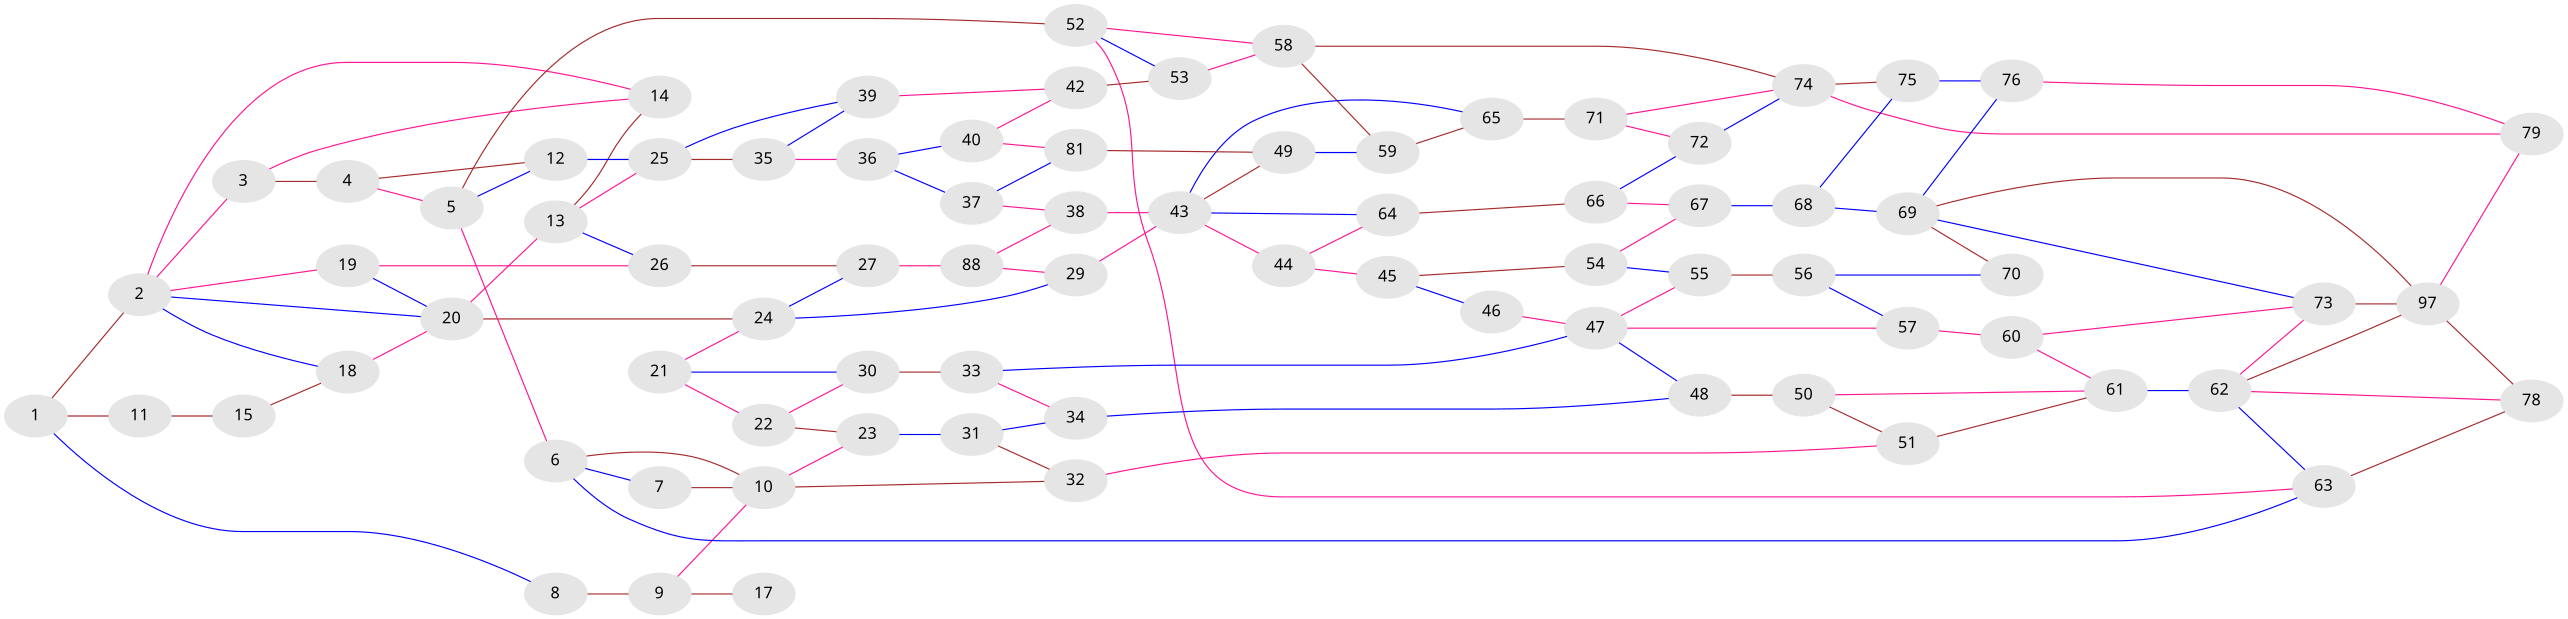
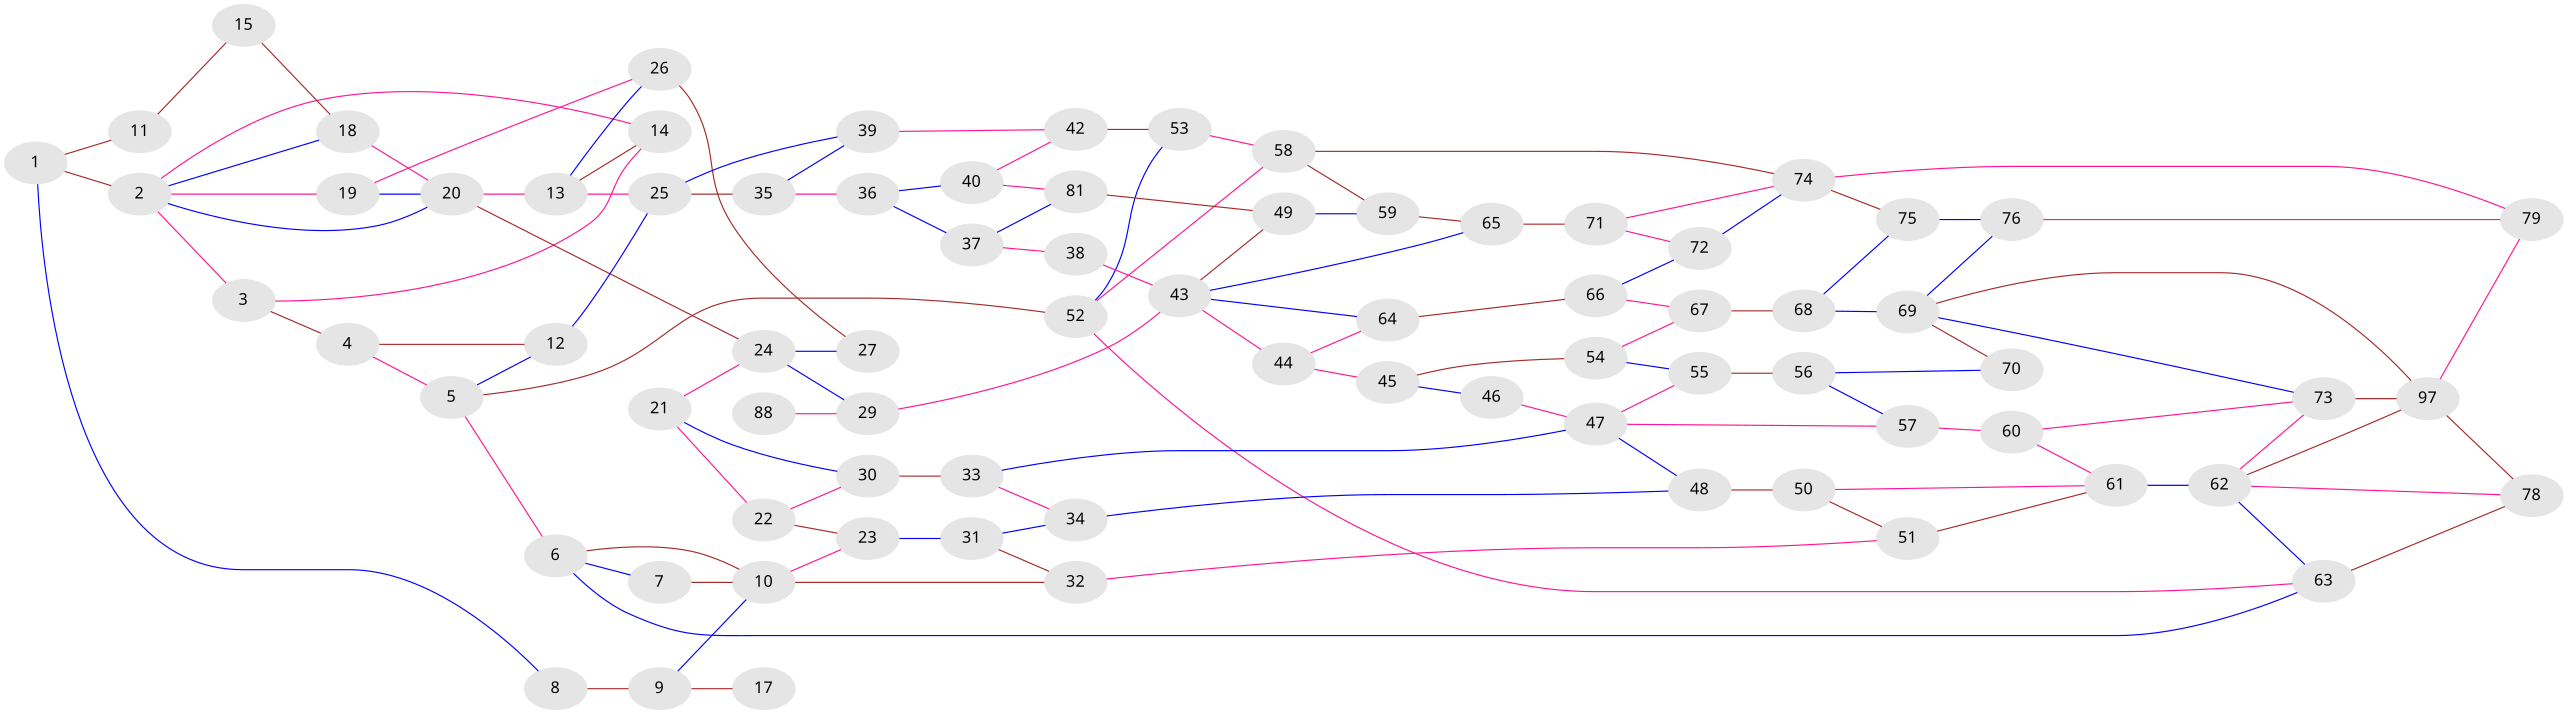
edge "67" -- "68": color blue -> brown
edge "38" -- "88": removed
edge "27" -- "88": removed
edge "10" -- "9": color deeppink -> blue
